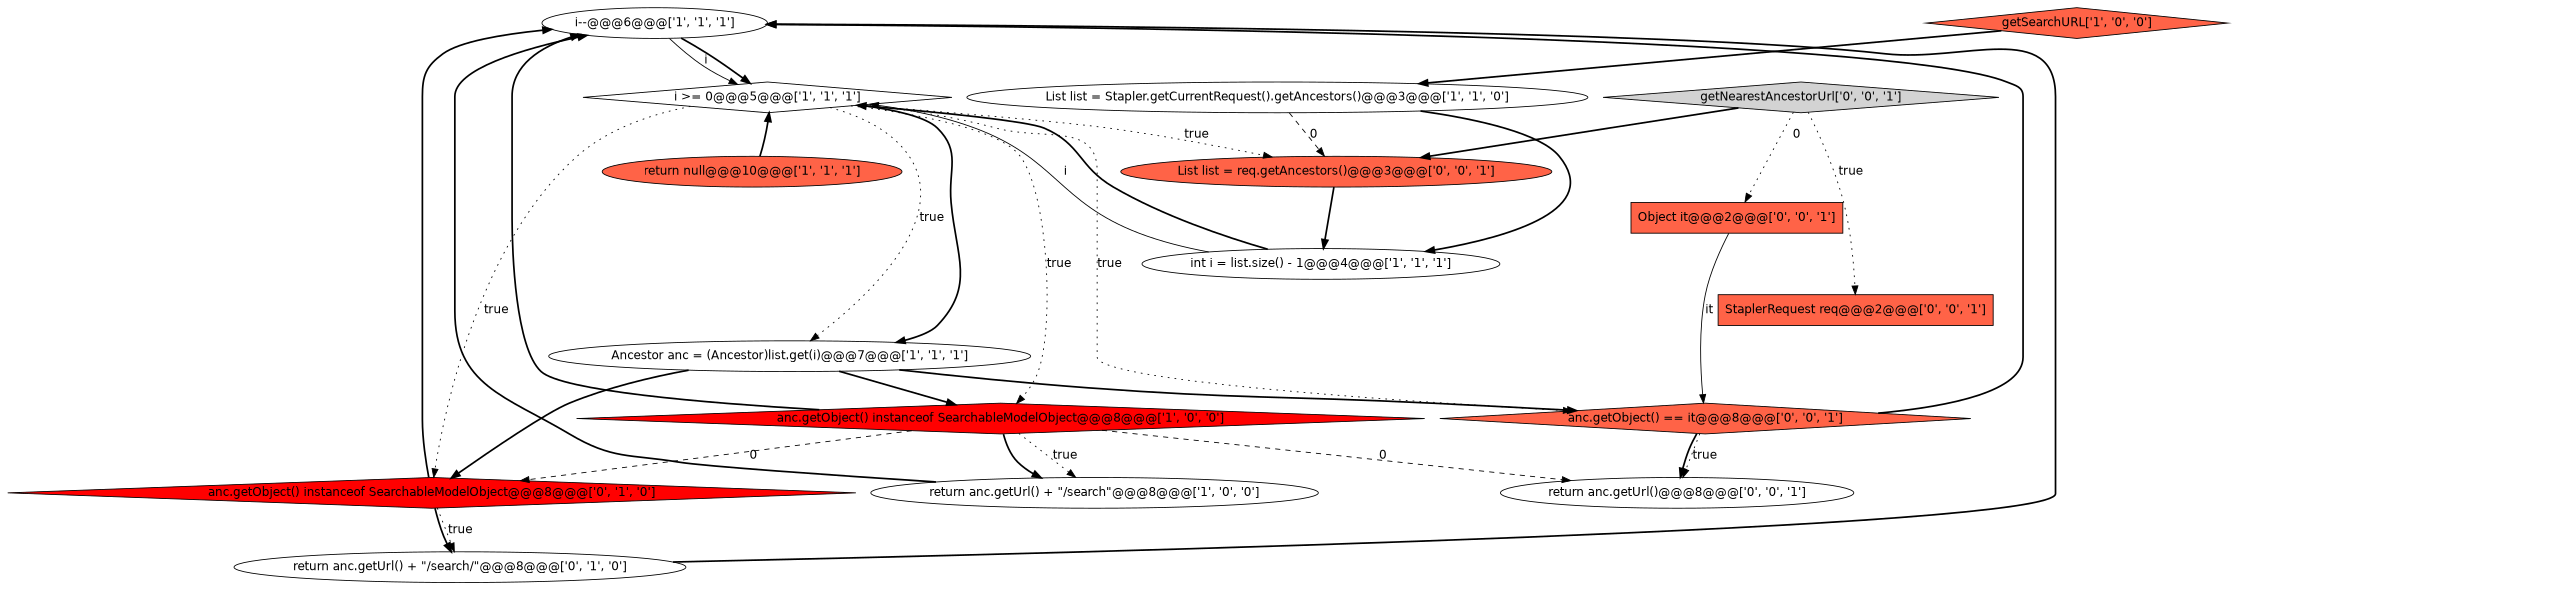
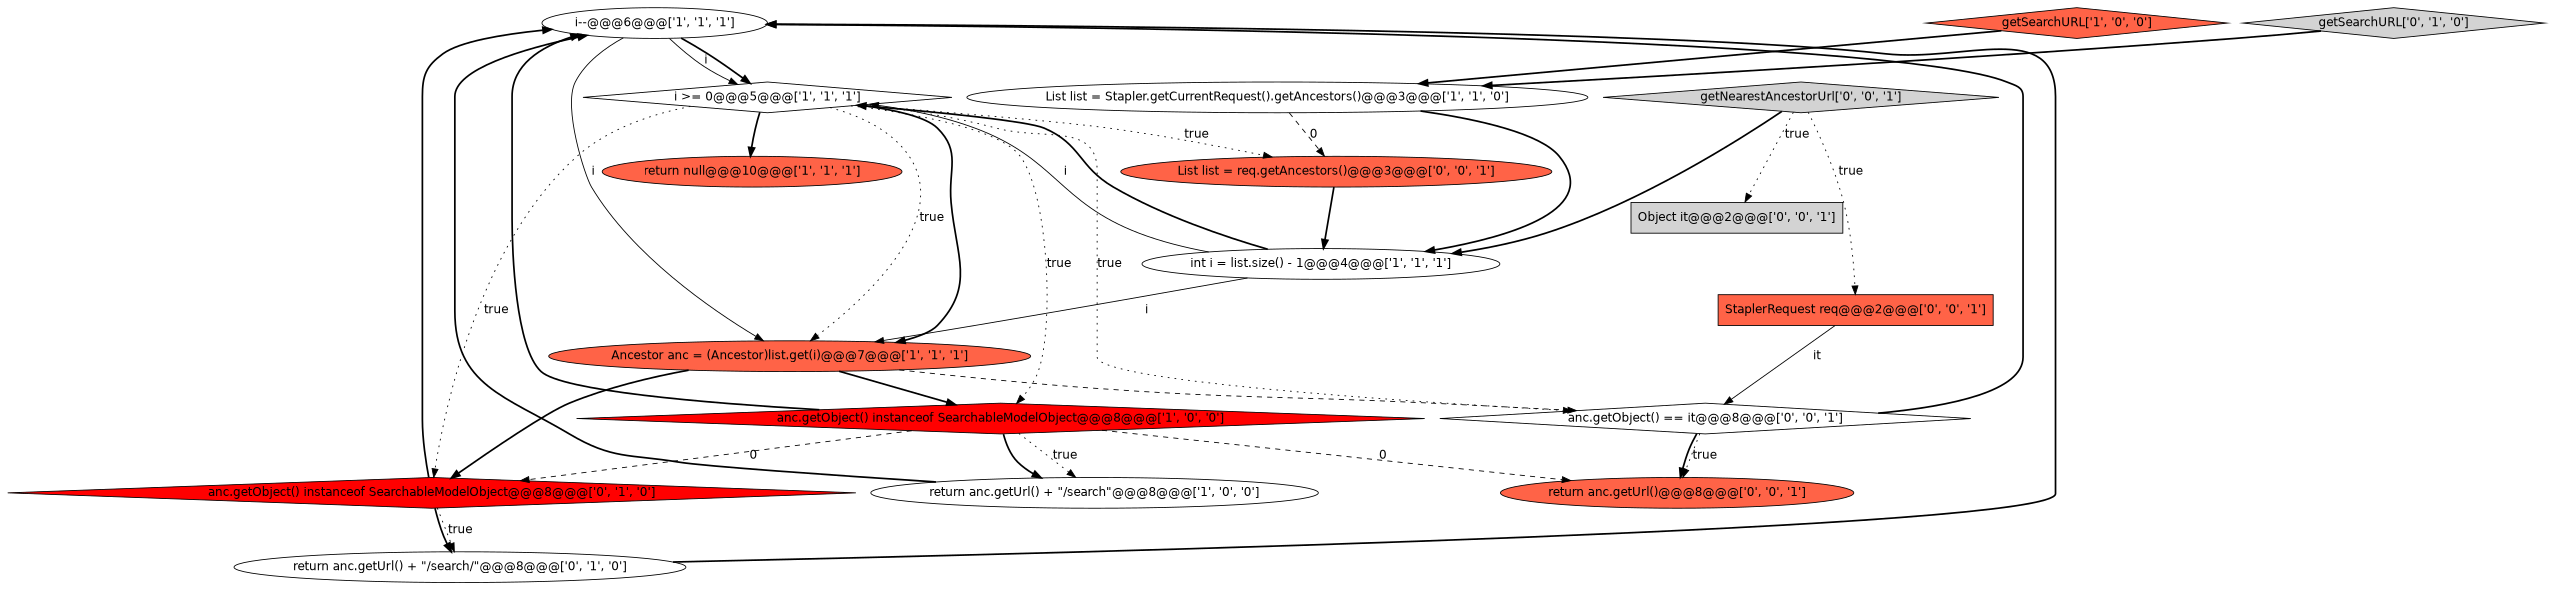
node "getSearchURL['0', '1', '0']": added
edge "getNearestAncestorUrl['0', '0', '1']" -> "List list = req.getAncestors()@@@3@@@['0', '0', '1']": now "getNearestAncestorUrl['0', '0', '1']" -> "int i = list.size() - 1@@@4@@@['1', '1', '1']"
edge "getNearestAncestorUrl['0', '0', '1']" -> "Object it@@@2@@@['0', '0', '1']": label "0" -> "true"
edge "return null@@@10@@@['1', '1', '1']" -> "i >= 0@@@5@@@['1', '1', '1']": reversed
edge "i--@@@6@@@['1', '1', '1']" -> "Ancestor anc = (Ancestor)list.get(i)@@@7@@@['1', '1', '1']": added, label "i"
node "Object it@@@2@@@['0', '0', '1']": fillcolor tomato -> lightgray
edge "int i = list.size() - 1@@@4@@@['1', '1', '1']" -> "Ancestor anc = (Ancestor)list.get(i)@@@7@@@['1', '1', '1']": added, label "i"
edge "Object it@@@2@@@['0', '0', '1']" -> "anc.getObject() == it@@@8@@@['0', '0', '1']": now "StaplerRequest req@@@2@@@['0', '0', '1']" -> "anc.getObject() == it@@@8@@@['0', '0', '1']"
node "Ancestor anc = (Ancestor)list.get(i)@@@7@@@['1', '1', '1']": fillcolor white -> tomato
edge "Ancestor anc = (Ancestor)list.get(i)@@@7@@@['1', '1', '1']" -> "anc.getObject() == it@@@8@@@['0', '0', '1']": style bold -> dashed
node "anc.getObject() == it@@@8@@@['0', '0', '1']": fillcolor tomato -> white
node "return anc.getUrl()@@@8@@@['0', '0', '1']": fillcolor white -> tomato
